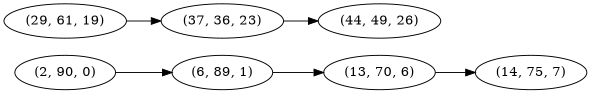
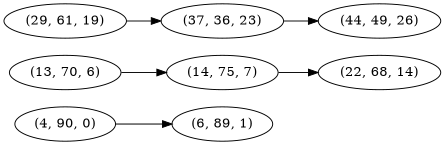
node "(2, 90, 0)": label "(2, 90, 0)" -> "(4, 90, 0)"
edge "(6, 89, 1)" -> "(13, 70, 6)": removed
node "(22, 68, 14)": added
